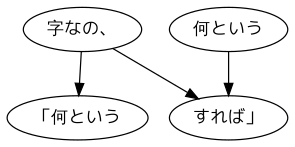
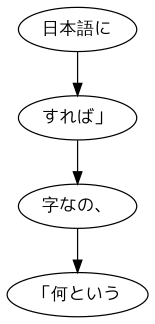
node "何という": label "何という" -> "日本語に"
edge "字なの、" -> "すれば」": reversed
